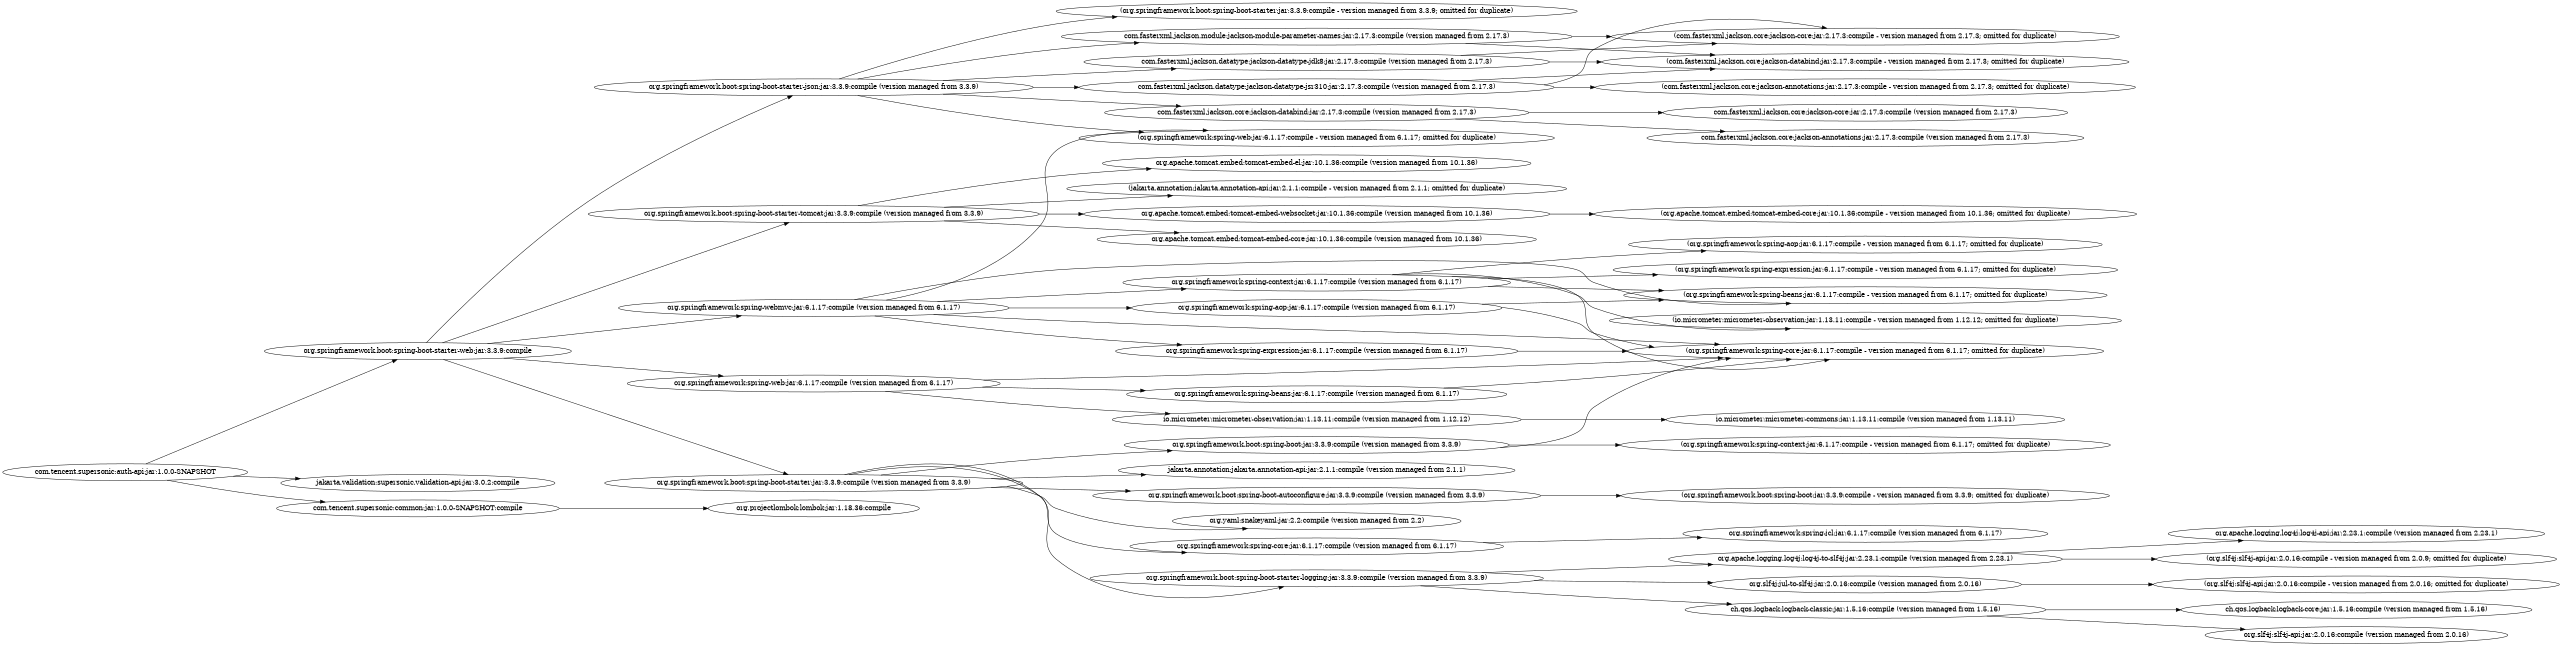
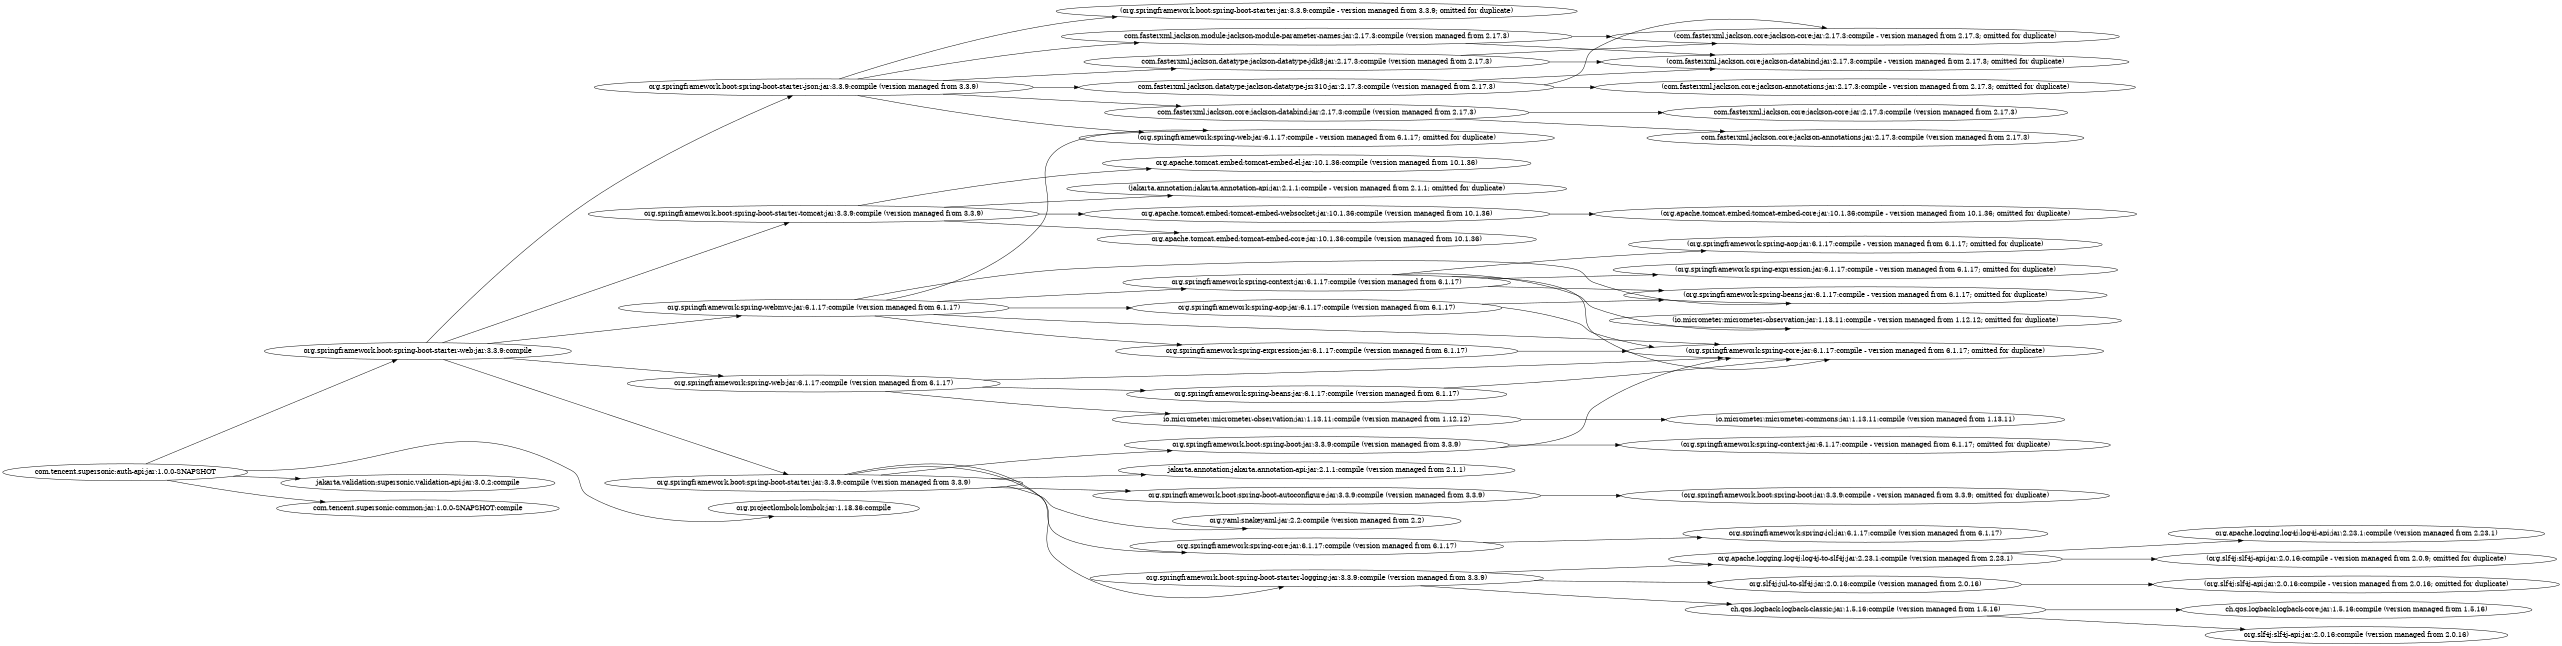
edge "com.tencent.supersonic:common:jar:1.0.0-SNAPSHOT:compile" -> "org.projectlombok:lombok:jar:1.18.36:compile": now "com.tencent.supersonic:auth-api:jar:1.0.0-SNAPSHOT" -> "org.projectlombok:lombok:jar:1.18.36:compile"
